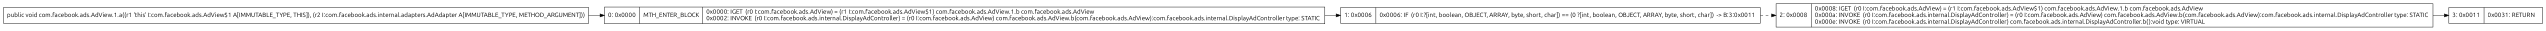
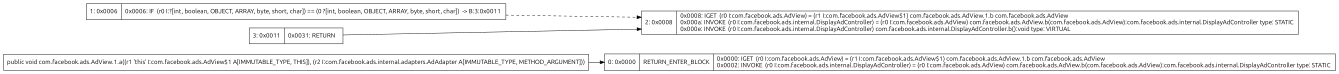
node "0: 0x0000": text "MTH_ENTER_BLOCK" -> "RETURN_ENTER_BLOCK"
edge "0: 0x0000" -> "1: 0x0006": removed
edge "2: 0x0008" -> "3: 0x0011": reversed
